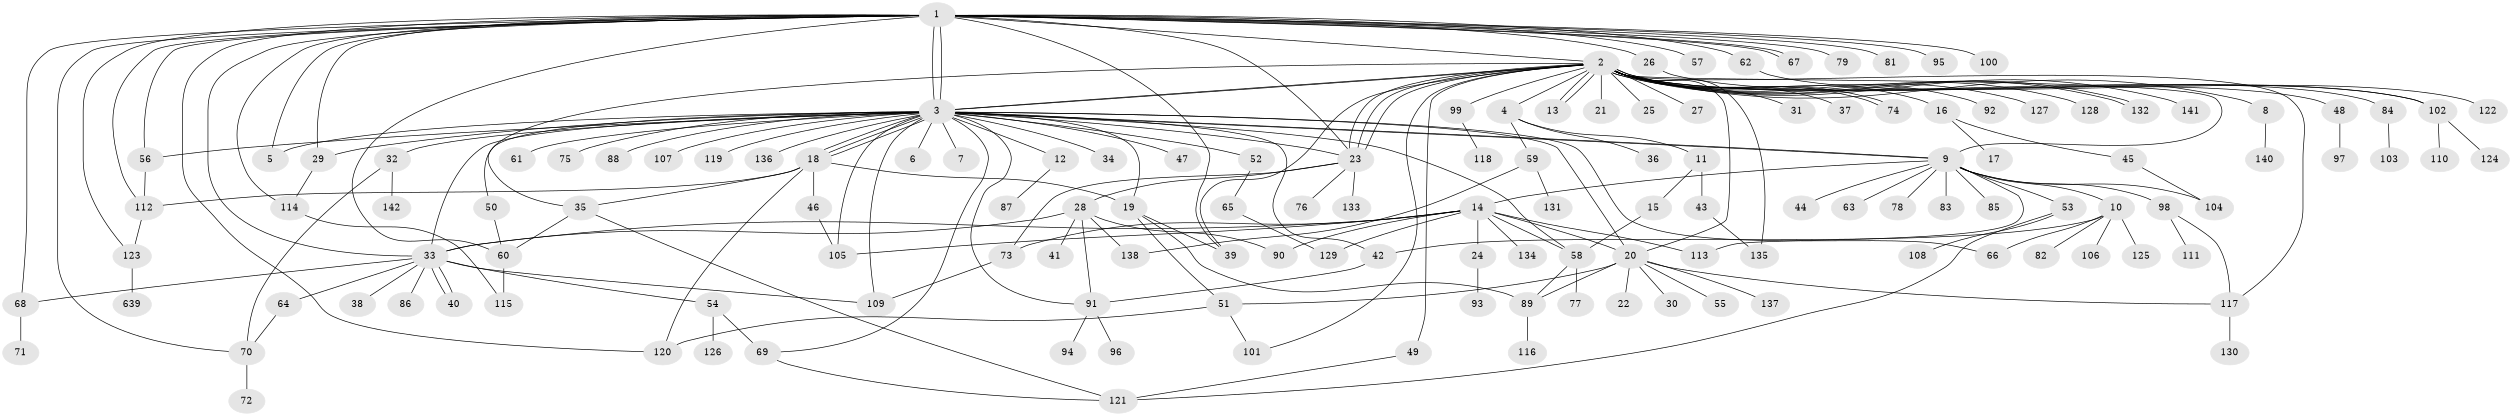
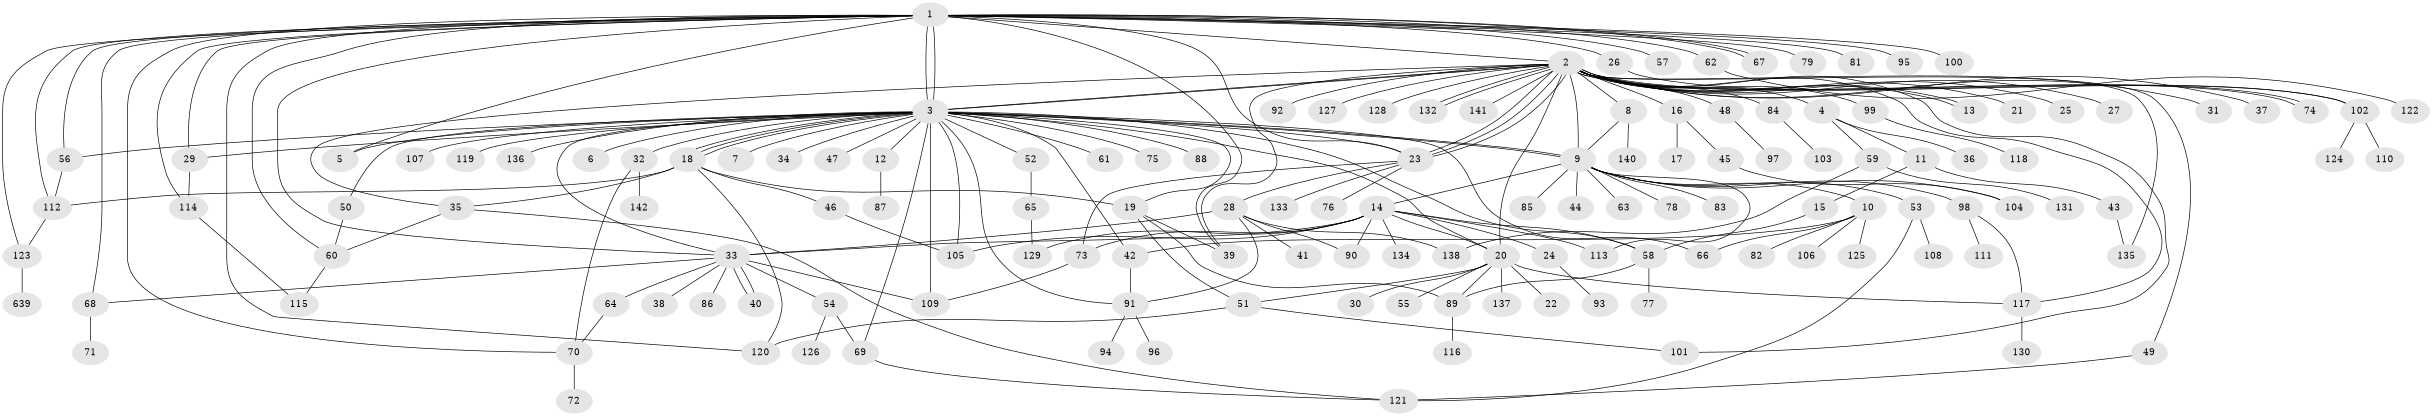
edge "8" -- "9": added
